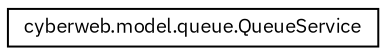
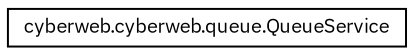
node "cyberweb.model.queue.QueueService": label "cyberweb.model.queue.QueueService" -> "cyberweb.cyberweb.queue.QueueService"
